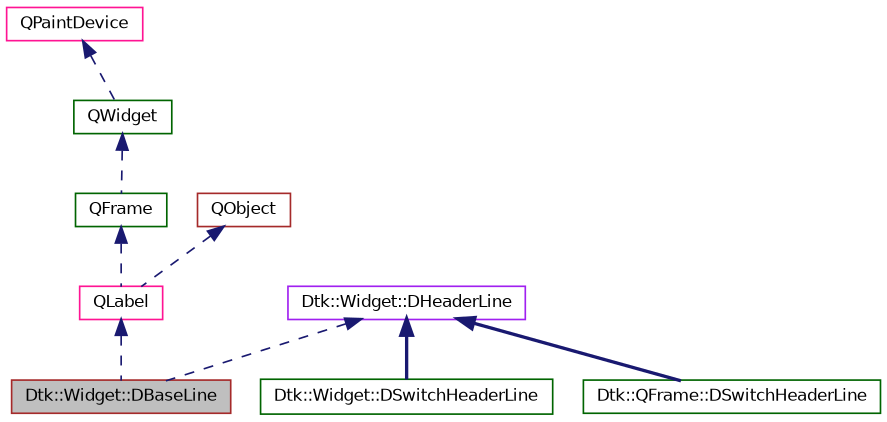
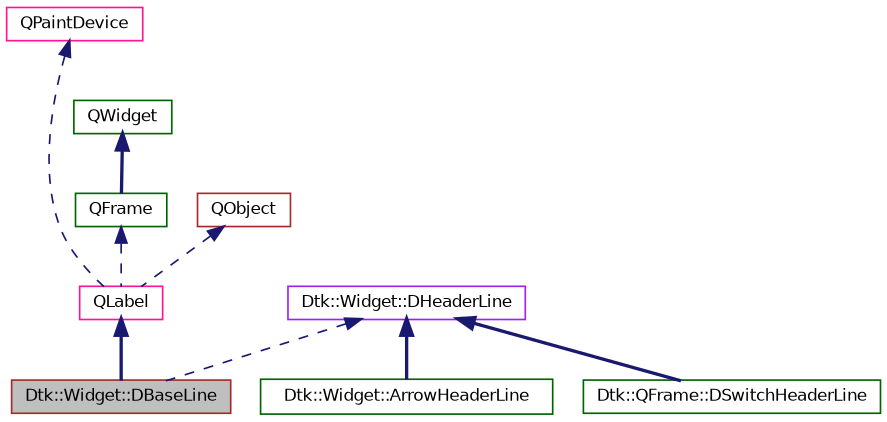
edge "QWidget" -> "QPaintDevice": now "QLabel" -> "QPaintDevice"
edge "QFrame" -> "QWidget": style dashed -> bold
edge "Dtk::Widget::DBaseLine" -> "QLabel": style dashed -> bold
node "Dtk::Widget::DSwitchHeaderLine": label "Dtk::Widget::DSwitchHeaderLine" -> "Dtk::Widget::ArrowHeaderLine"
